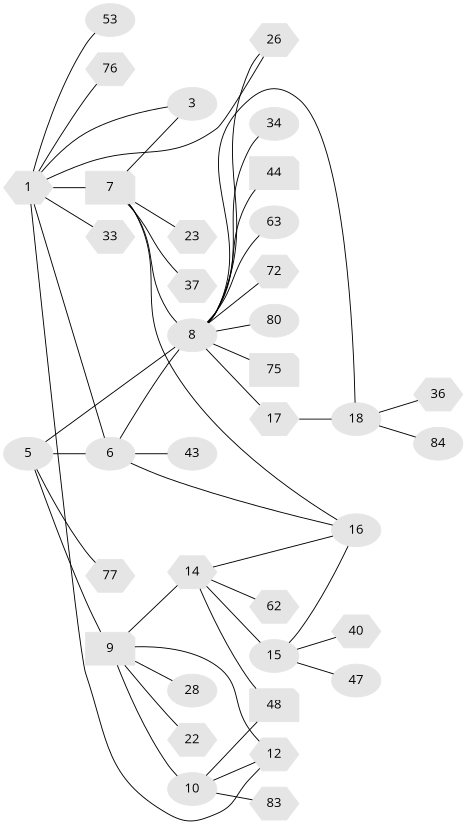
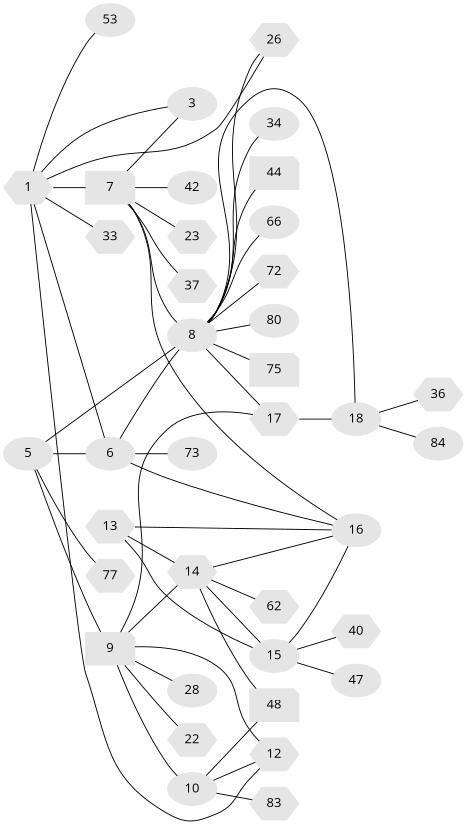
node "76": removed
node "42": added
node "63": label "63" -> "66"
node "43": label "43" -> "73"
edge "17" -- "9": added
node "13": added
